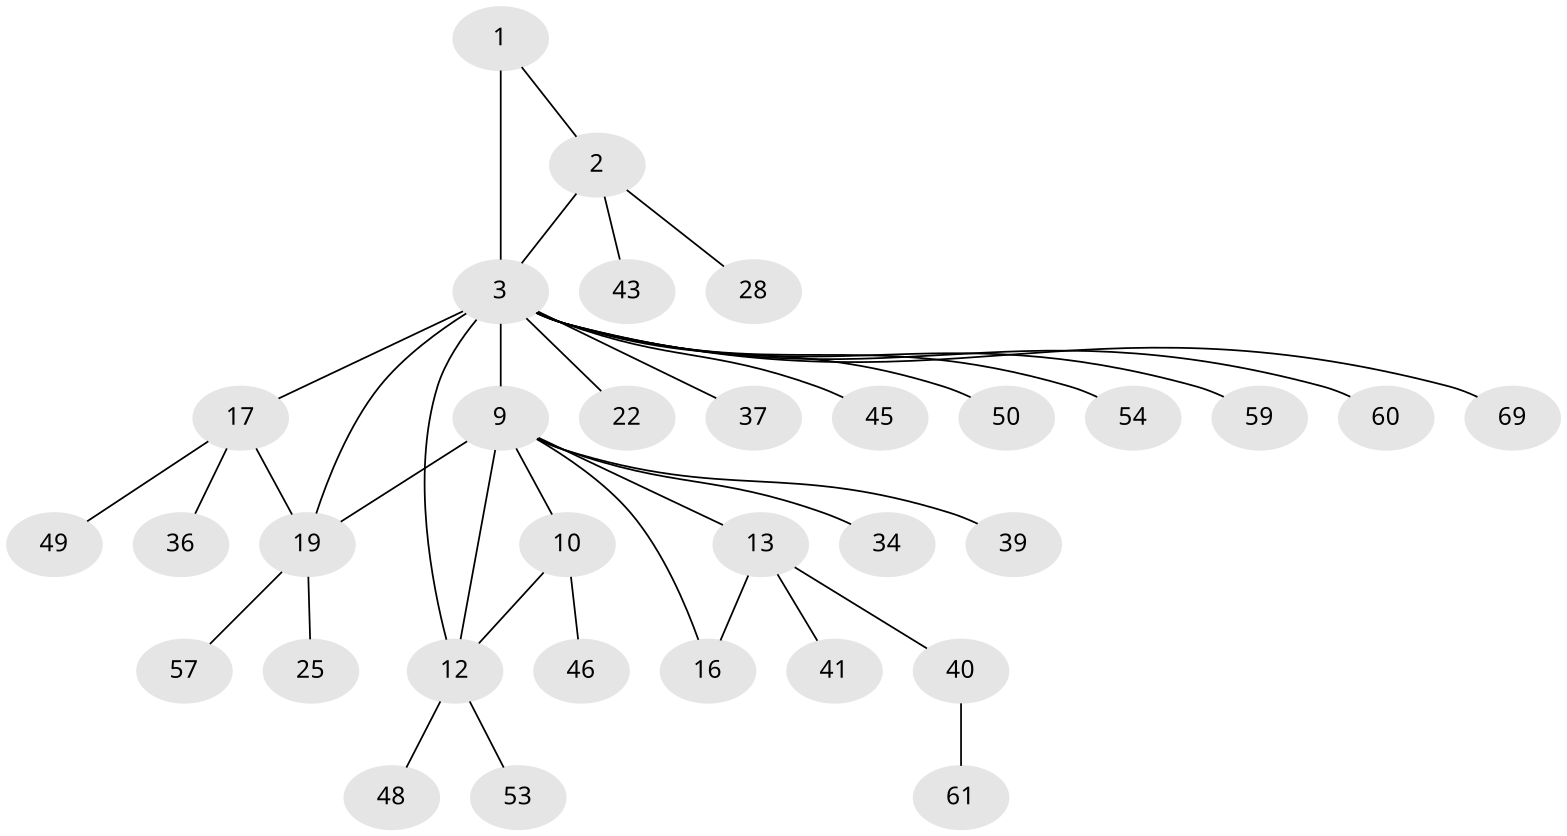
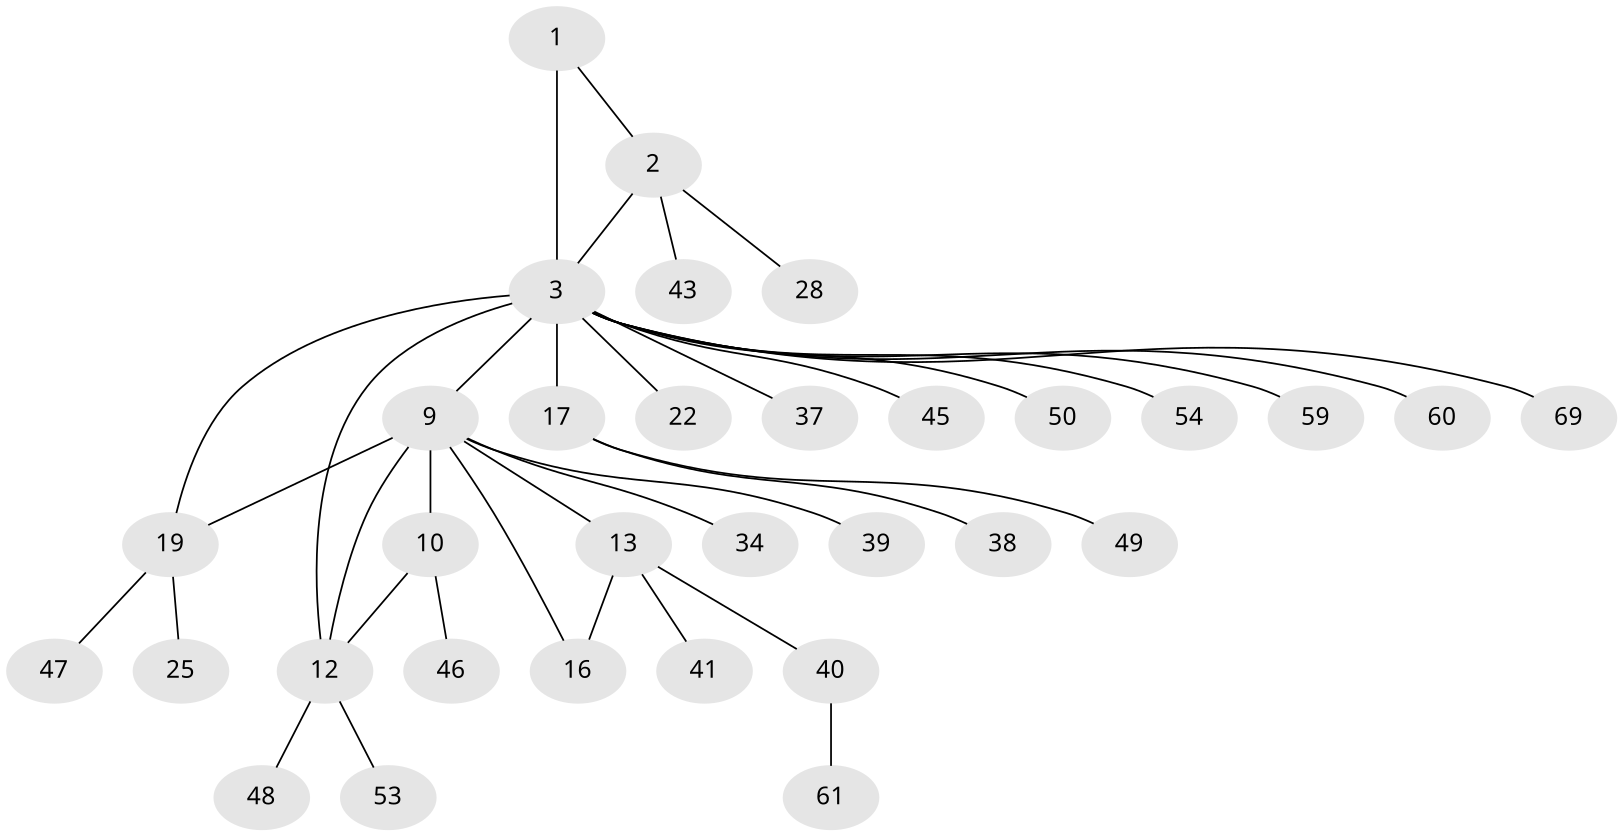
edge "17" -- "19": removed
node "36": label "36" -> "38"
node "57": label "57" -> "47"
